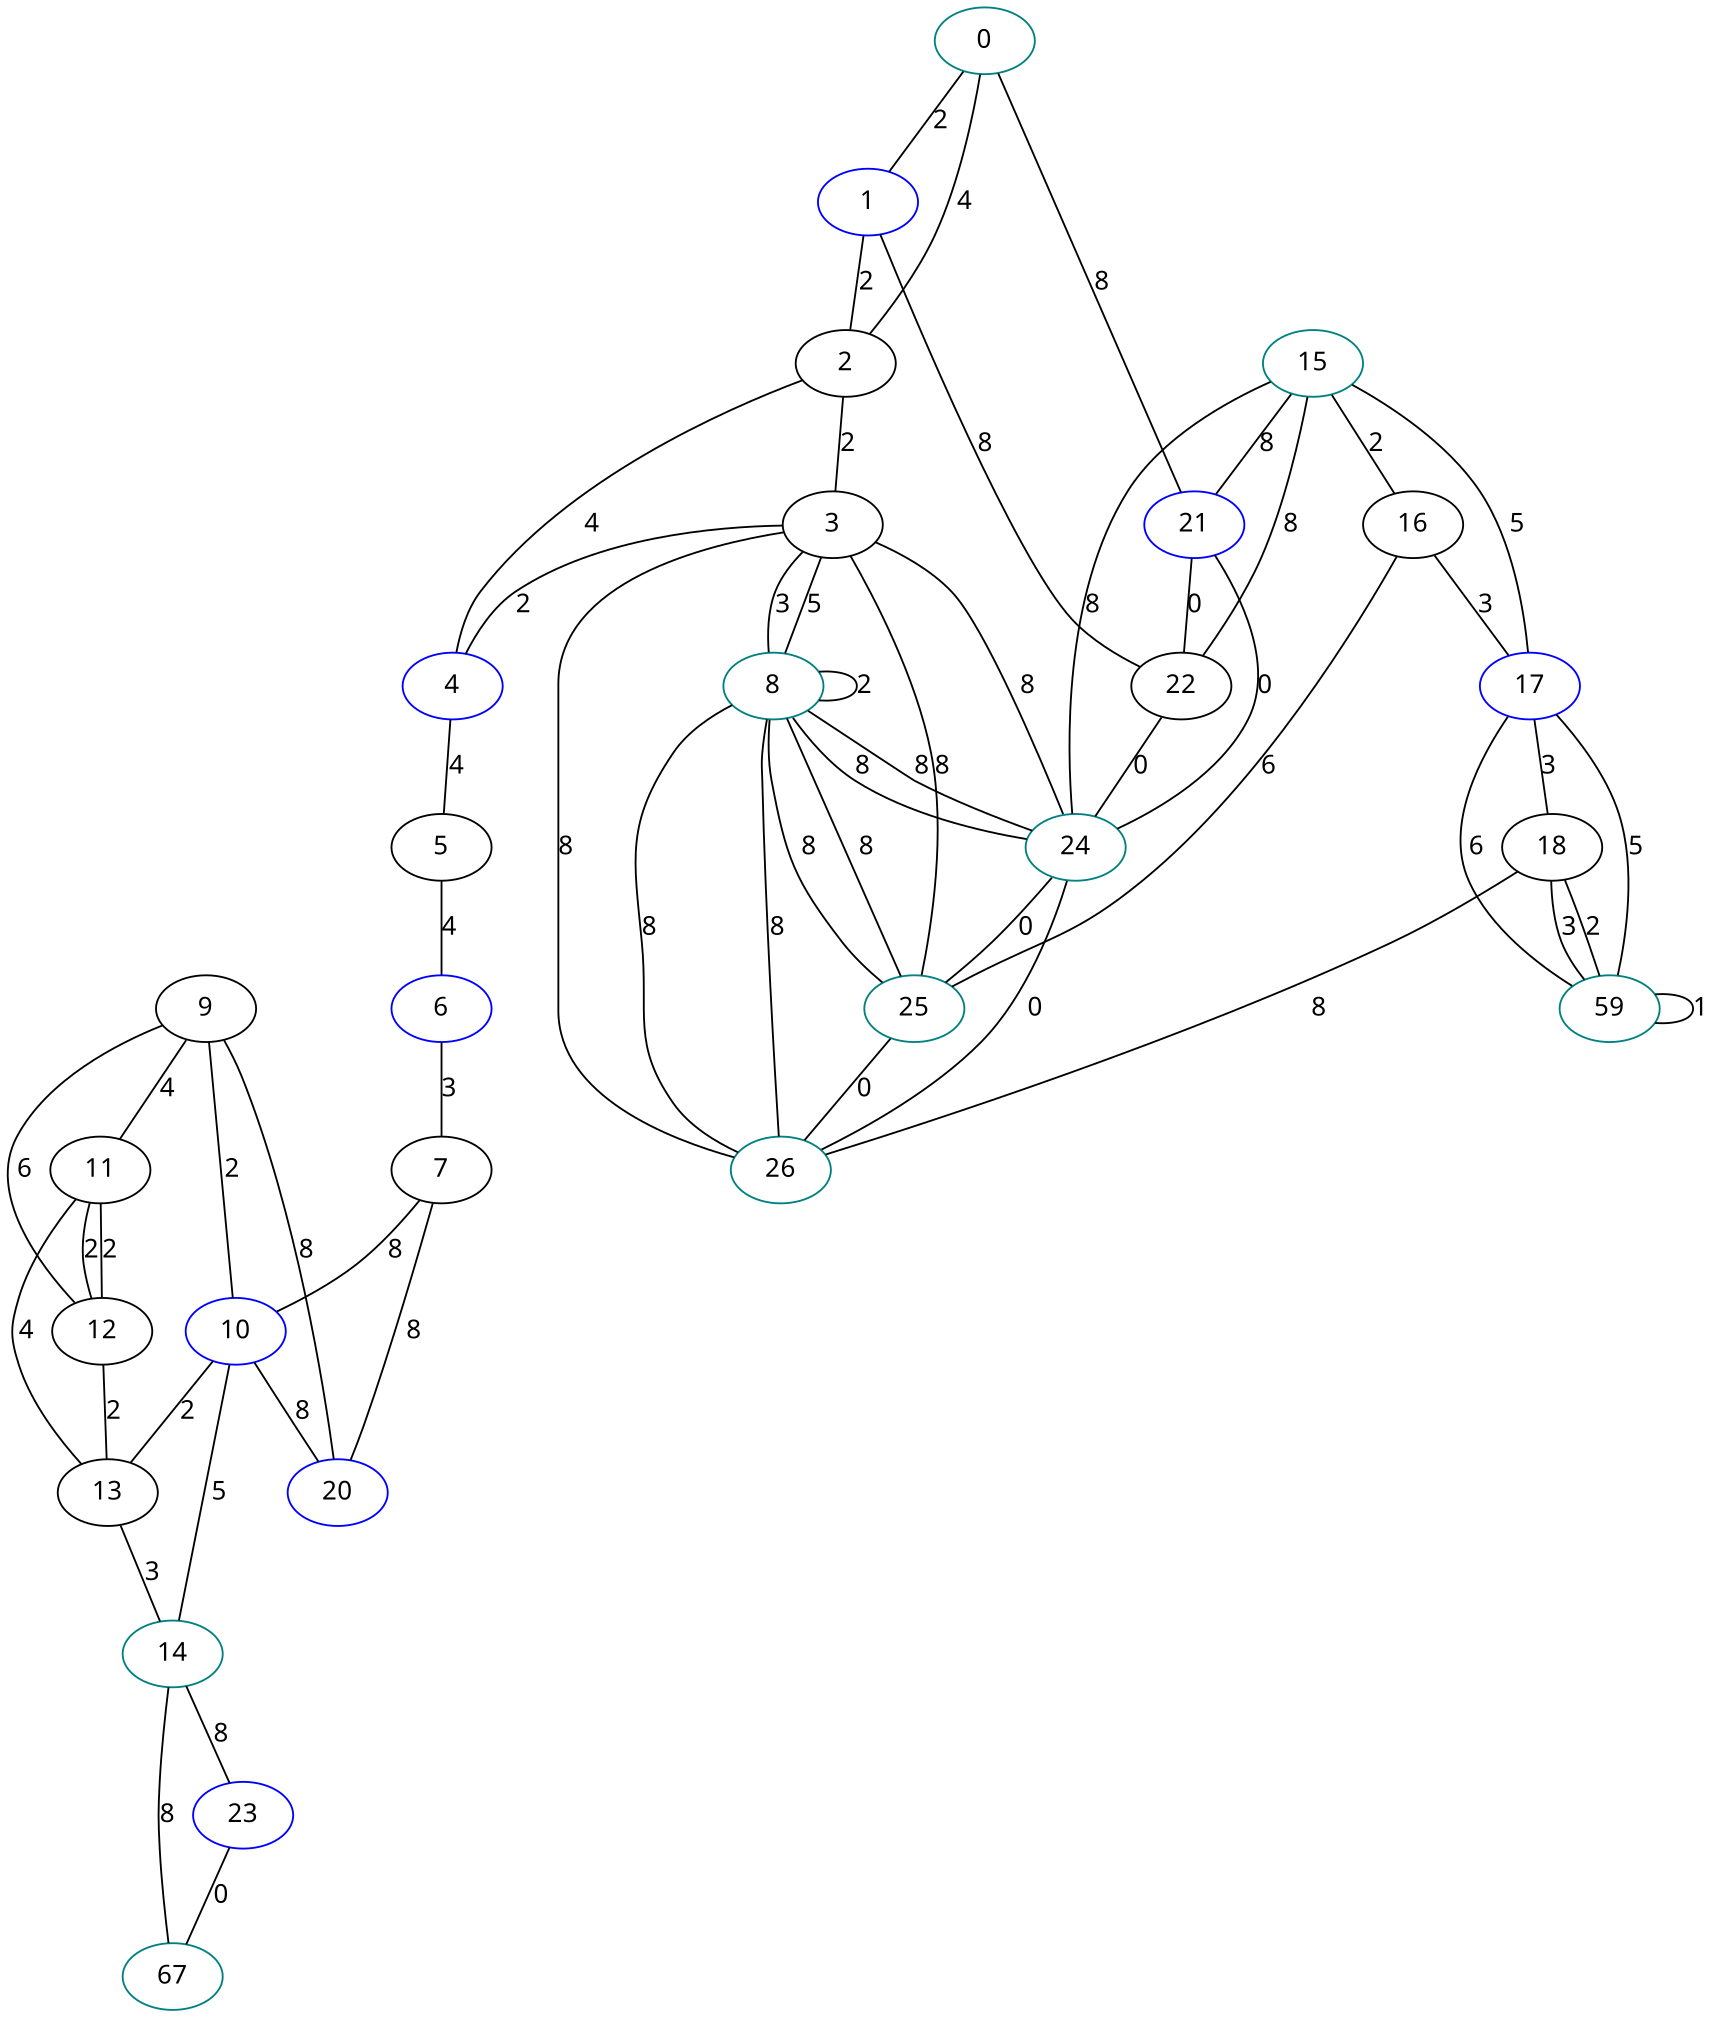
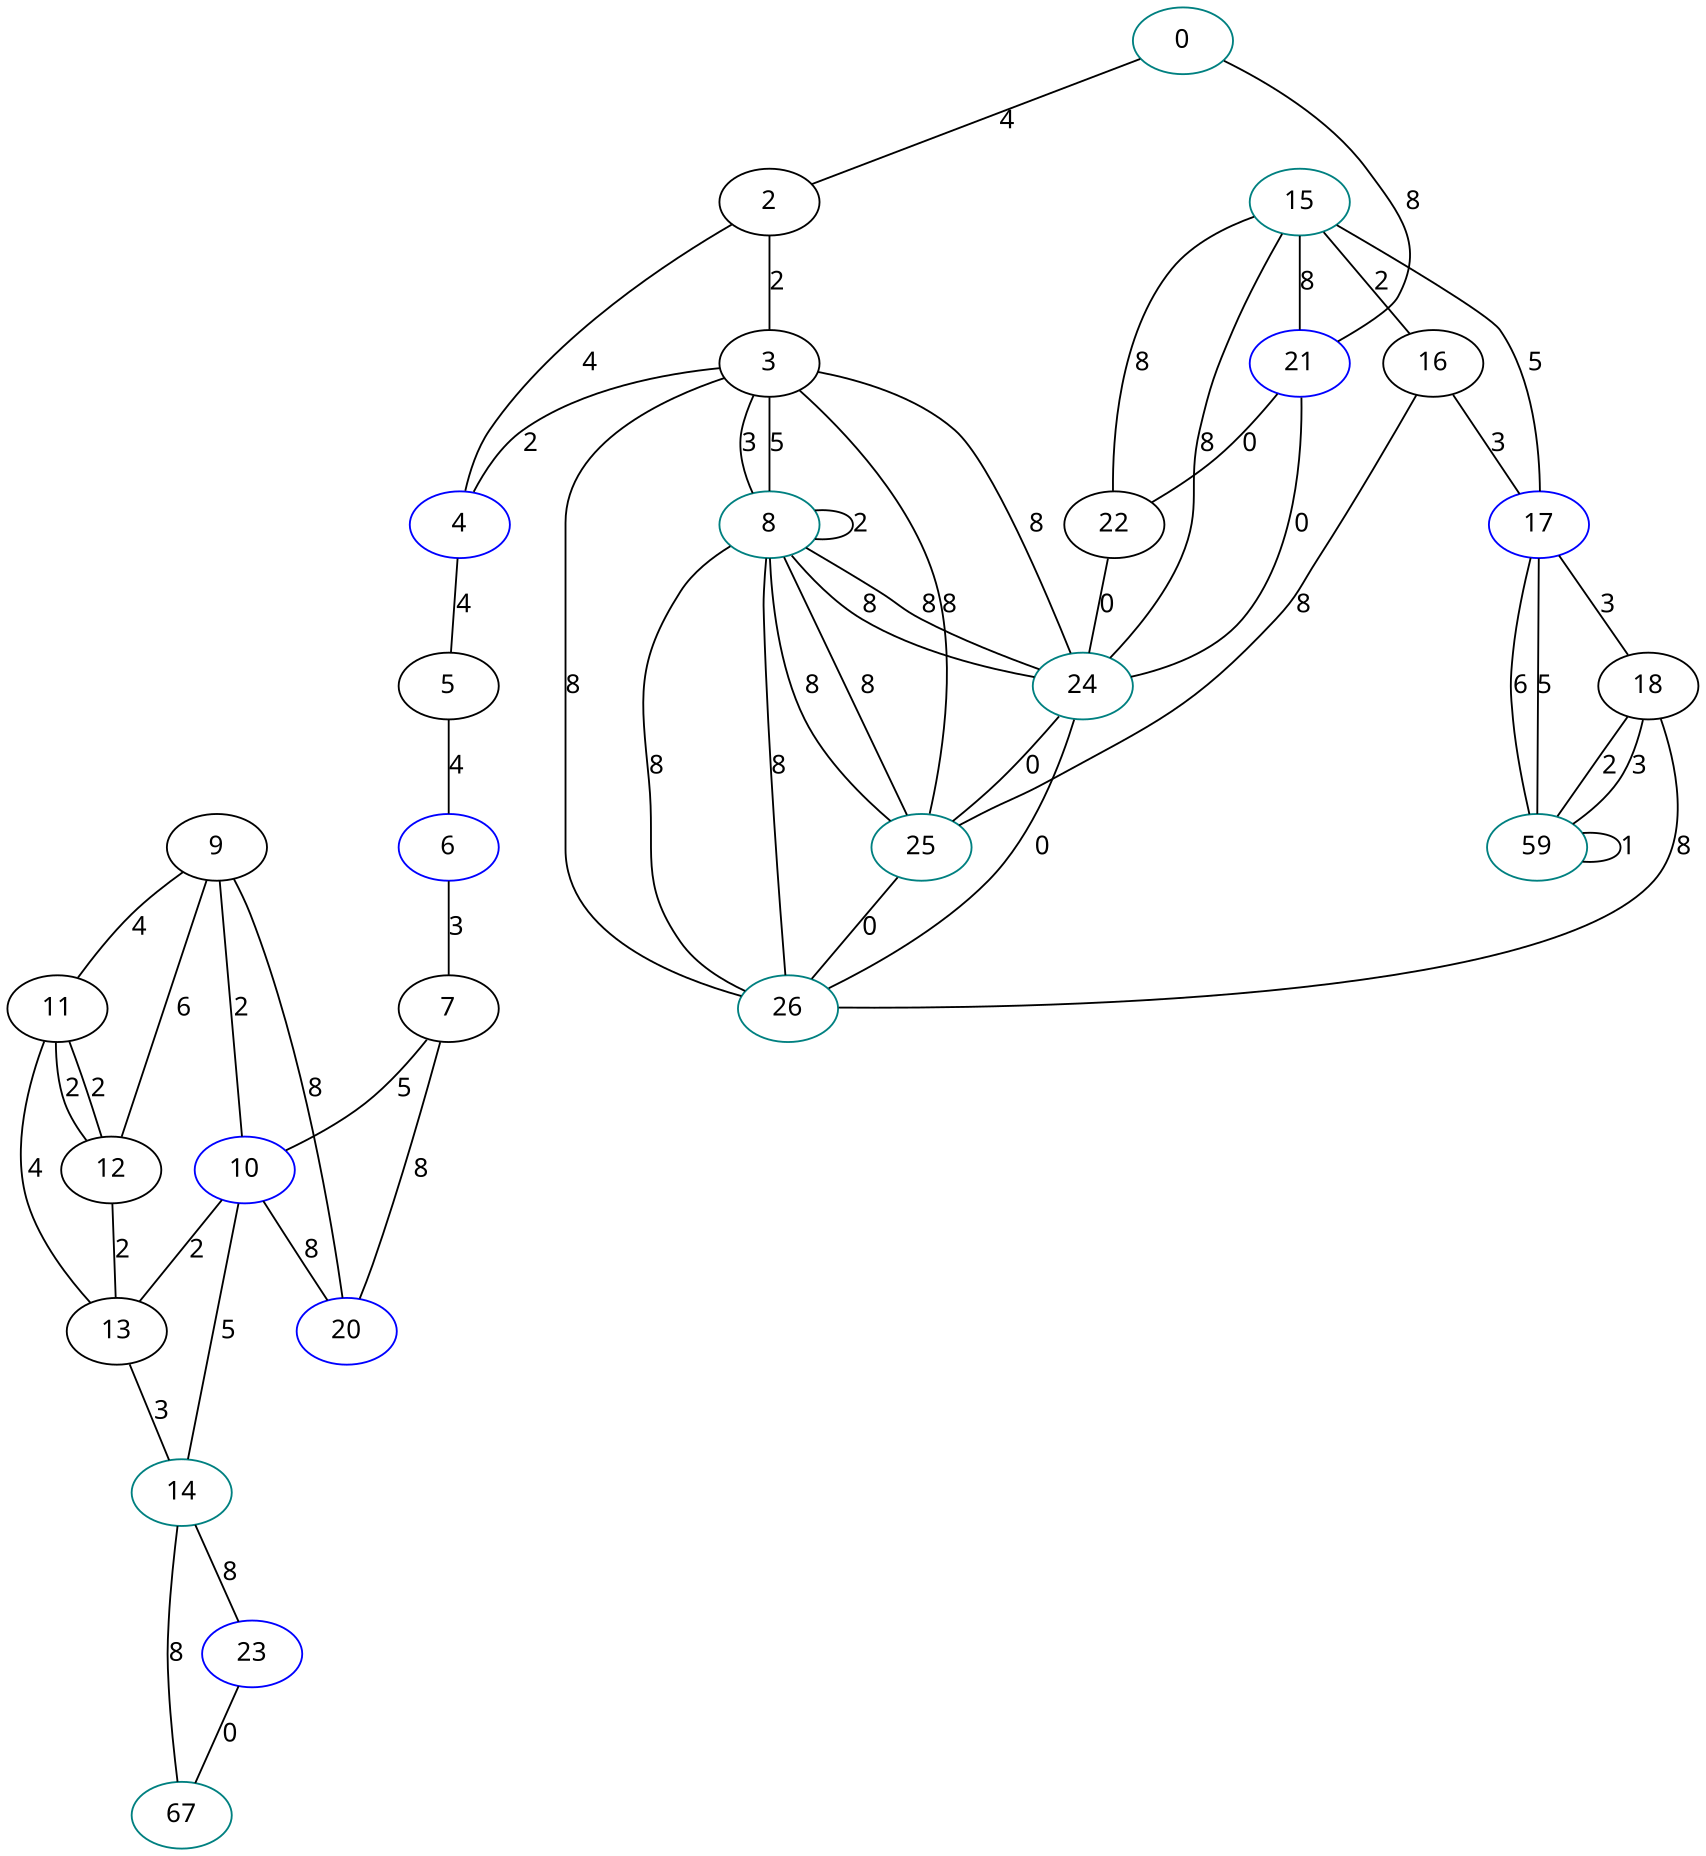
node "1": removed
edge "16" -- "25": label "6" -> "8"
edge "7" -- "10": label "8" -> "5"
